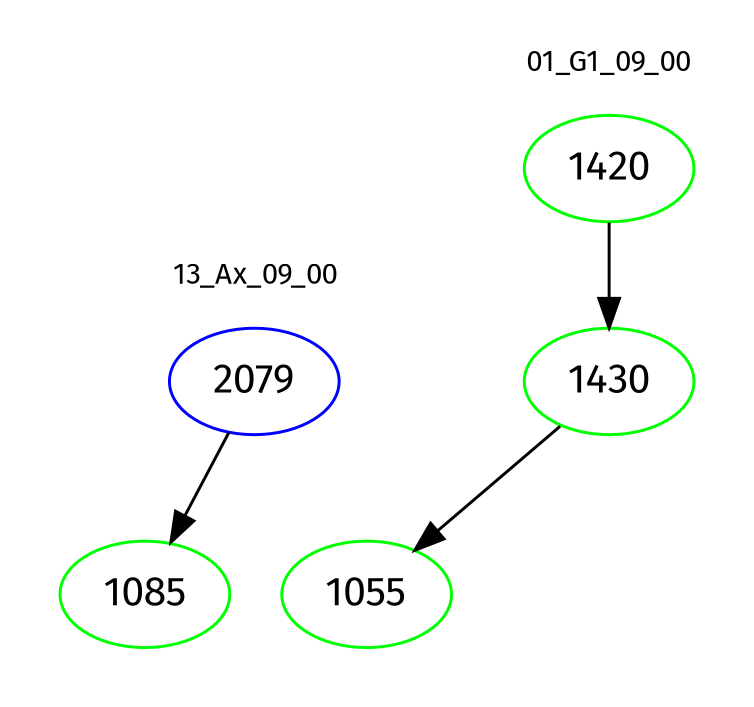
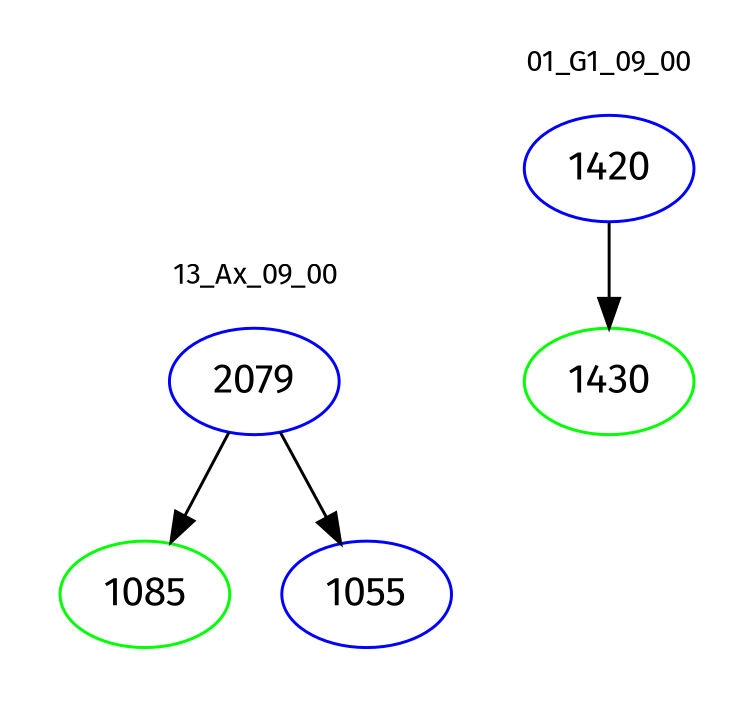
node "1420": color green -> blue
edge "1430" -> "1055": now "2079" -> "1055"
node "1055": color green -> blue
